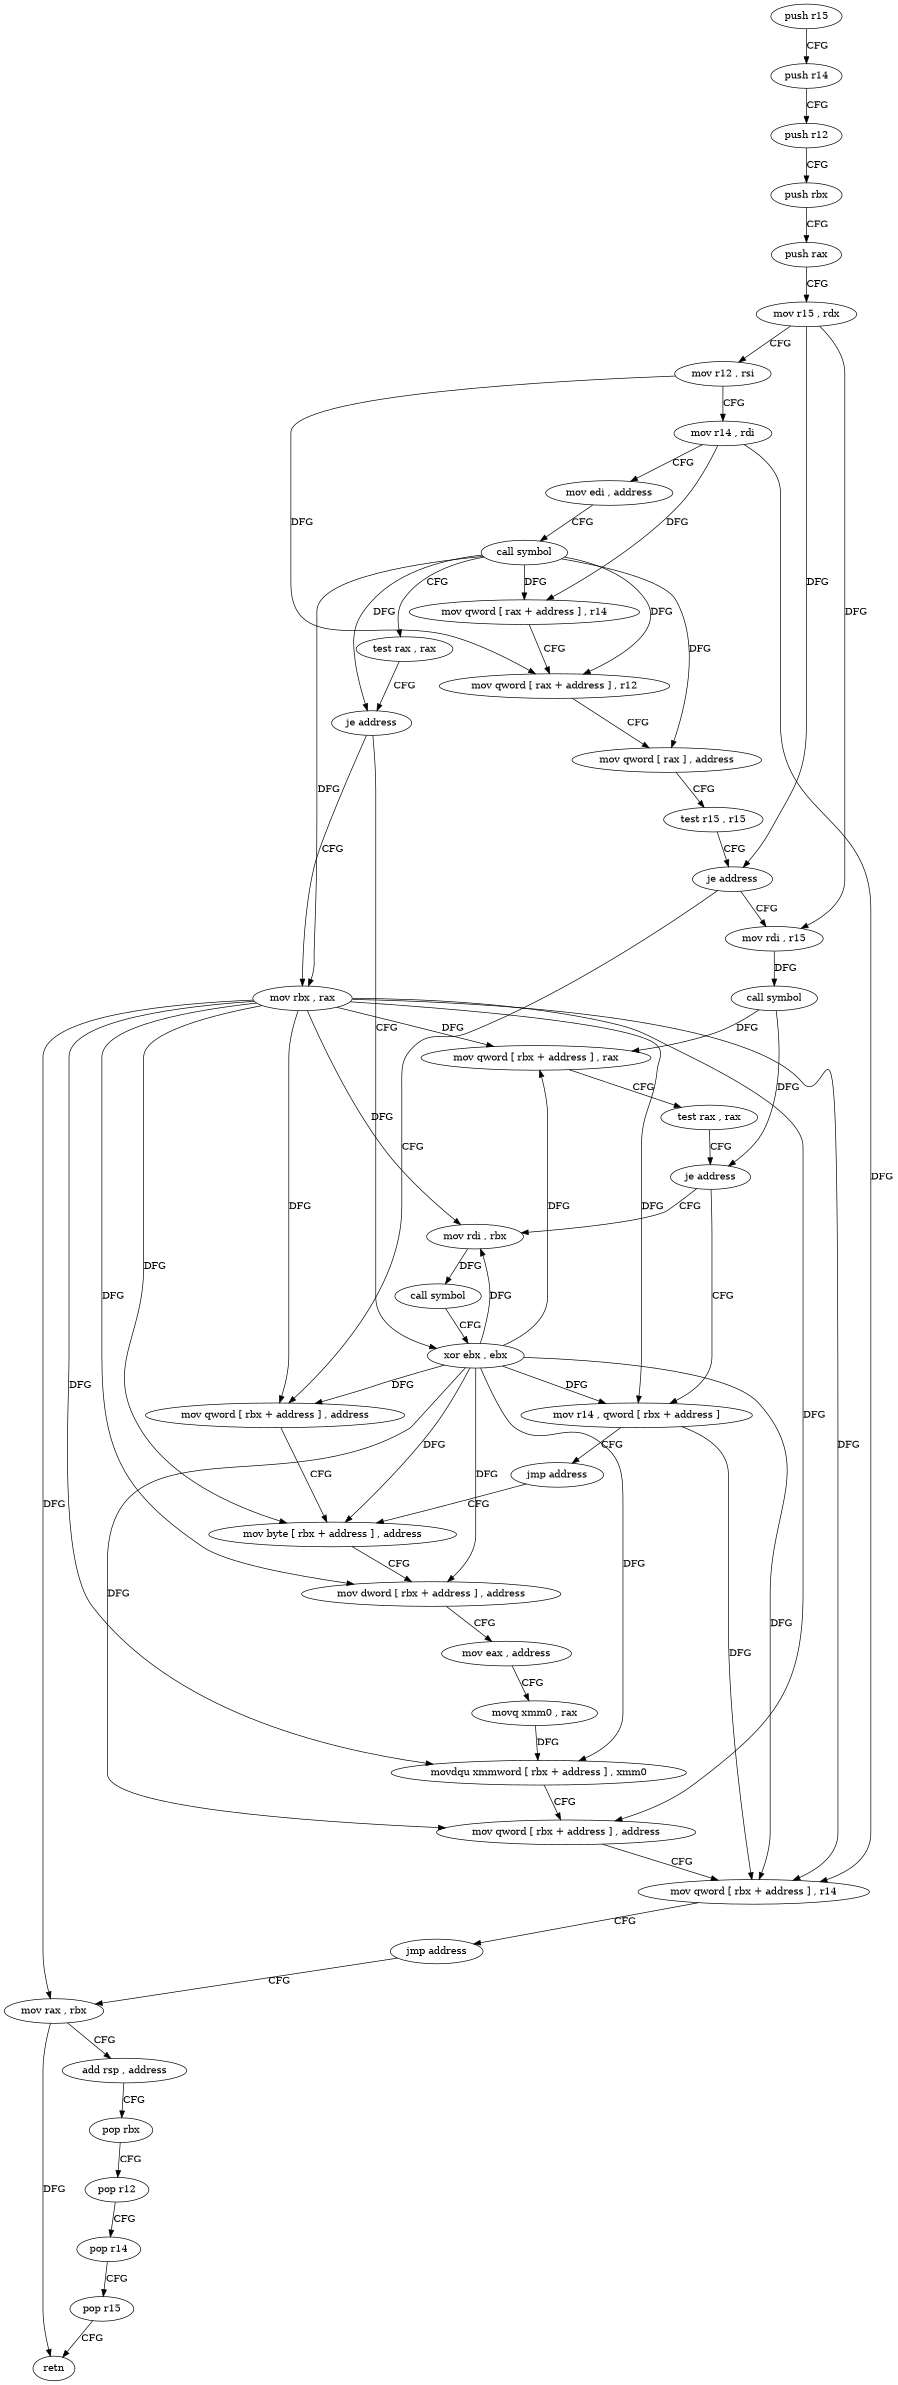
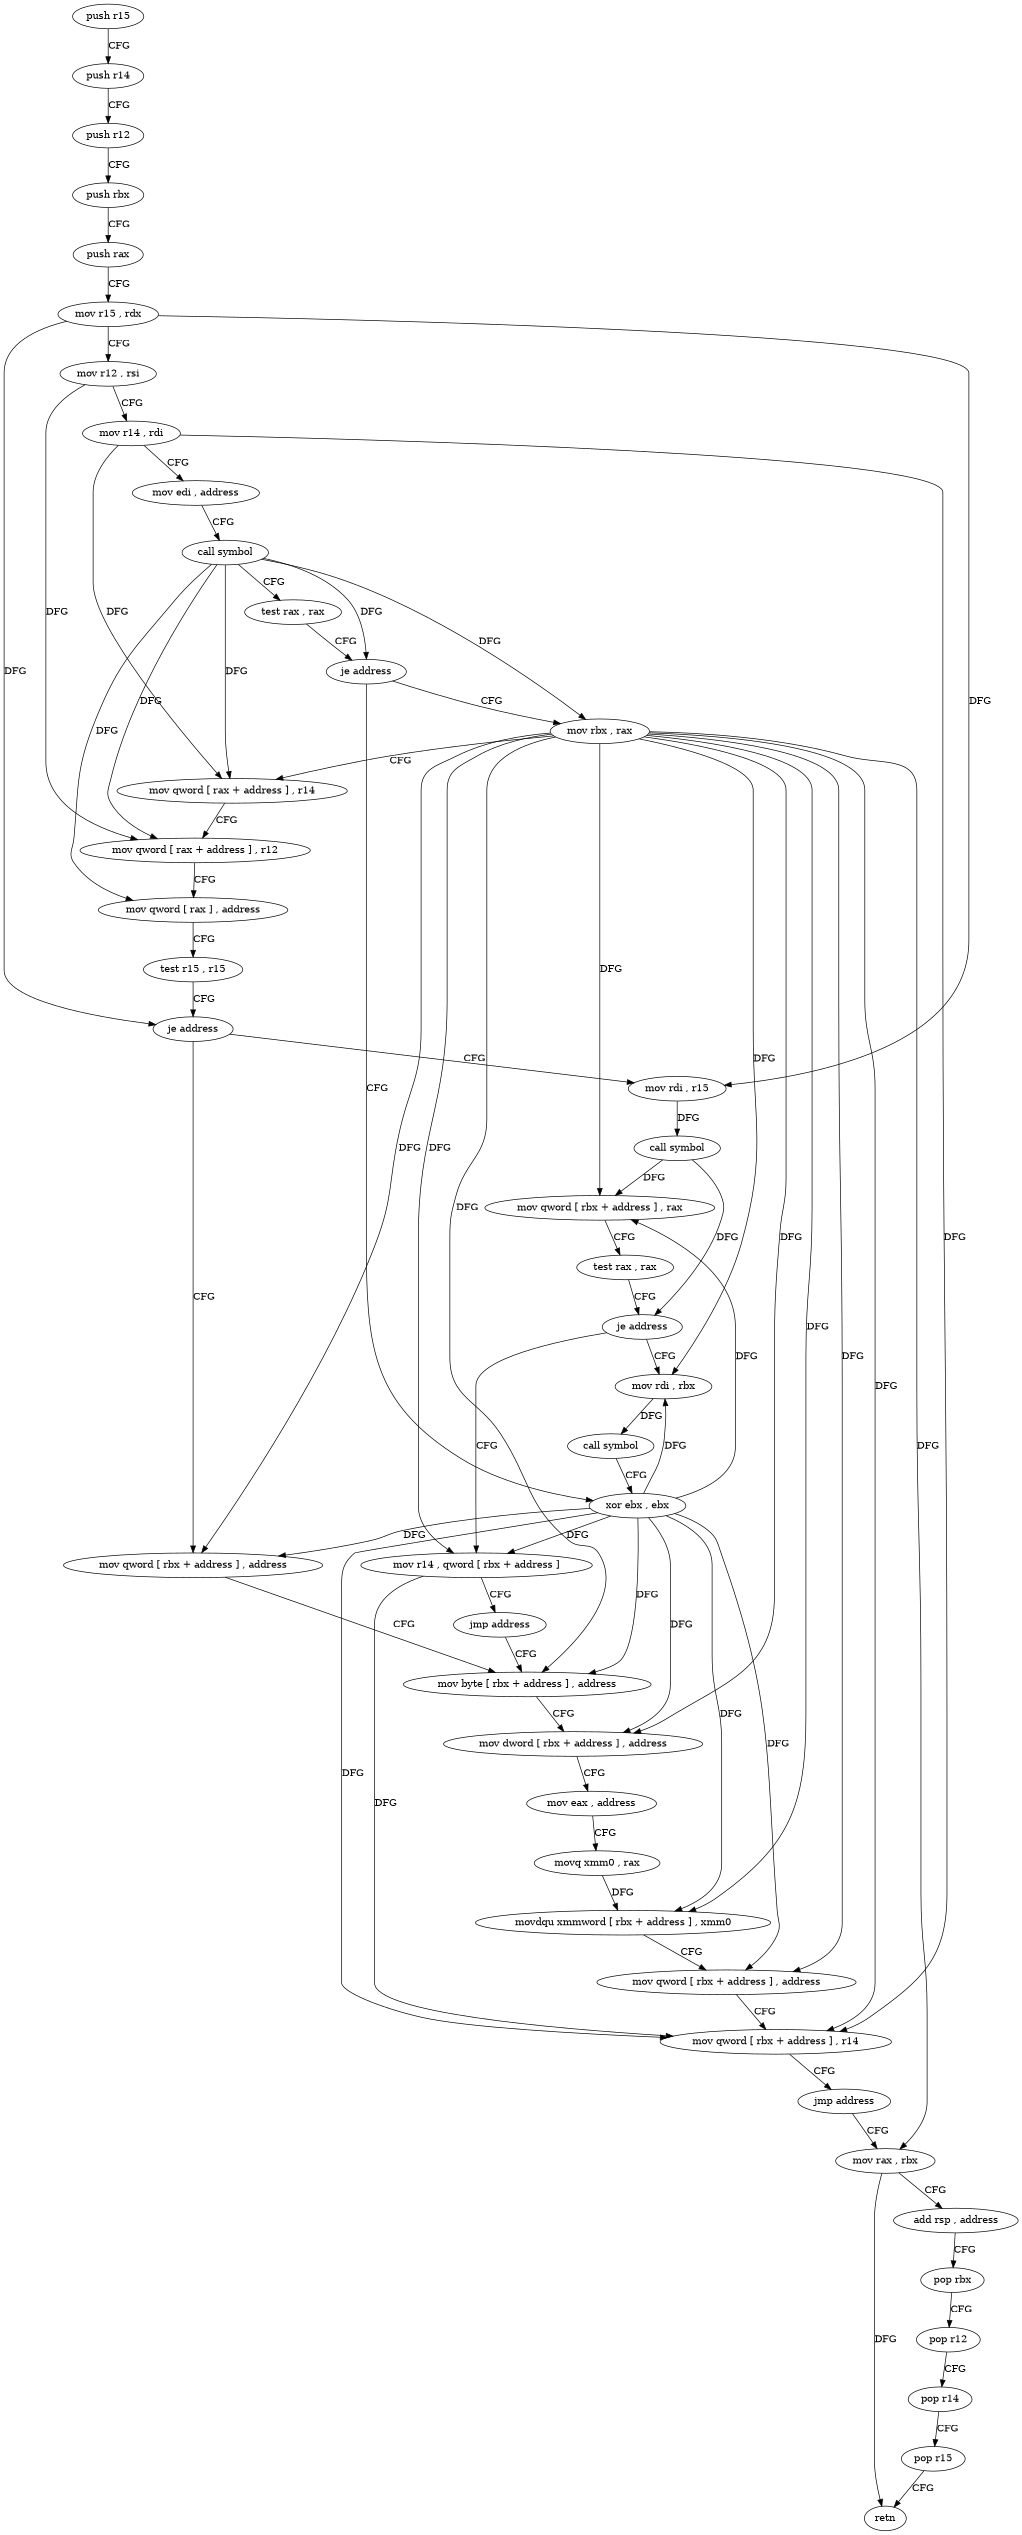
edge "mov rbx , rax" -> "mov qword [ rax + address ] , r14": added, label "CFG"
